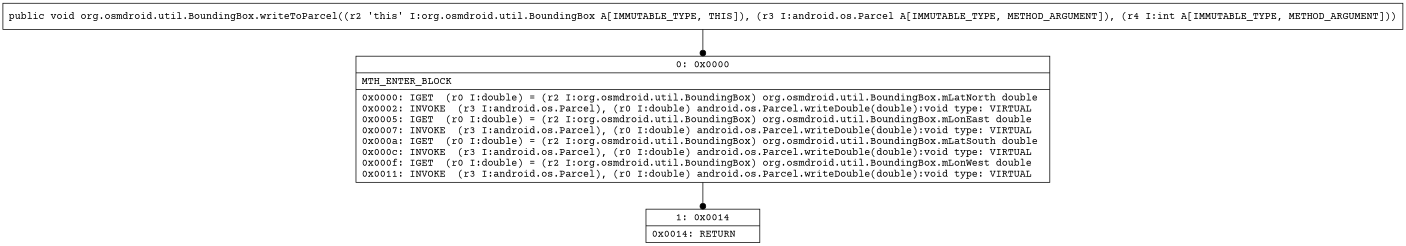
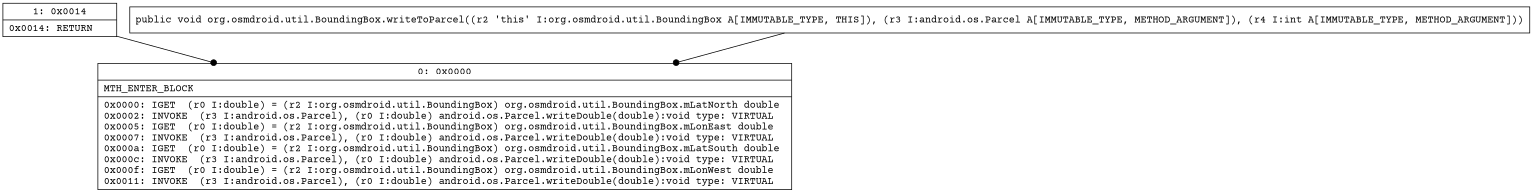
edge "0: 0x0000" -> "1: 0x0014": reversed
